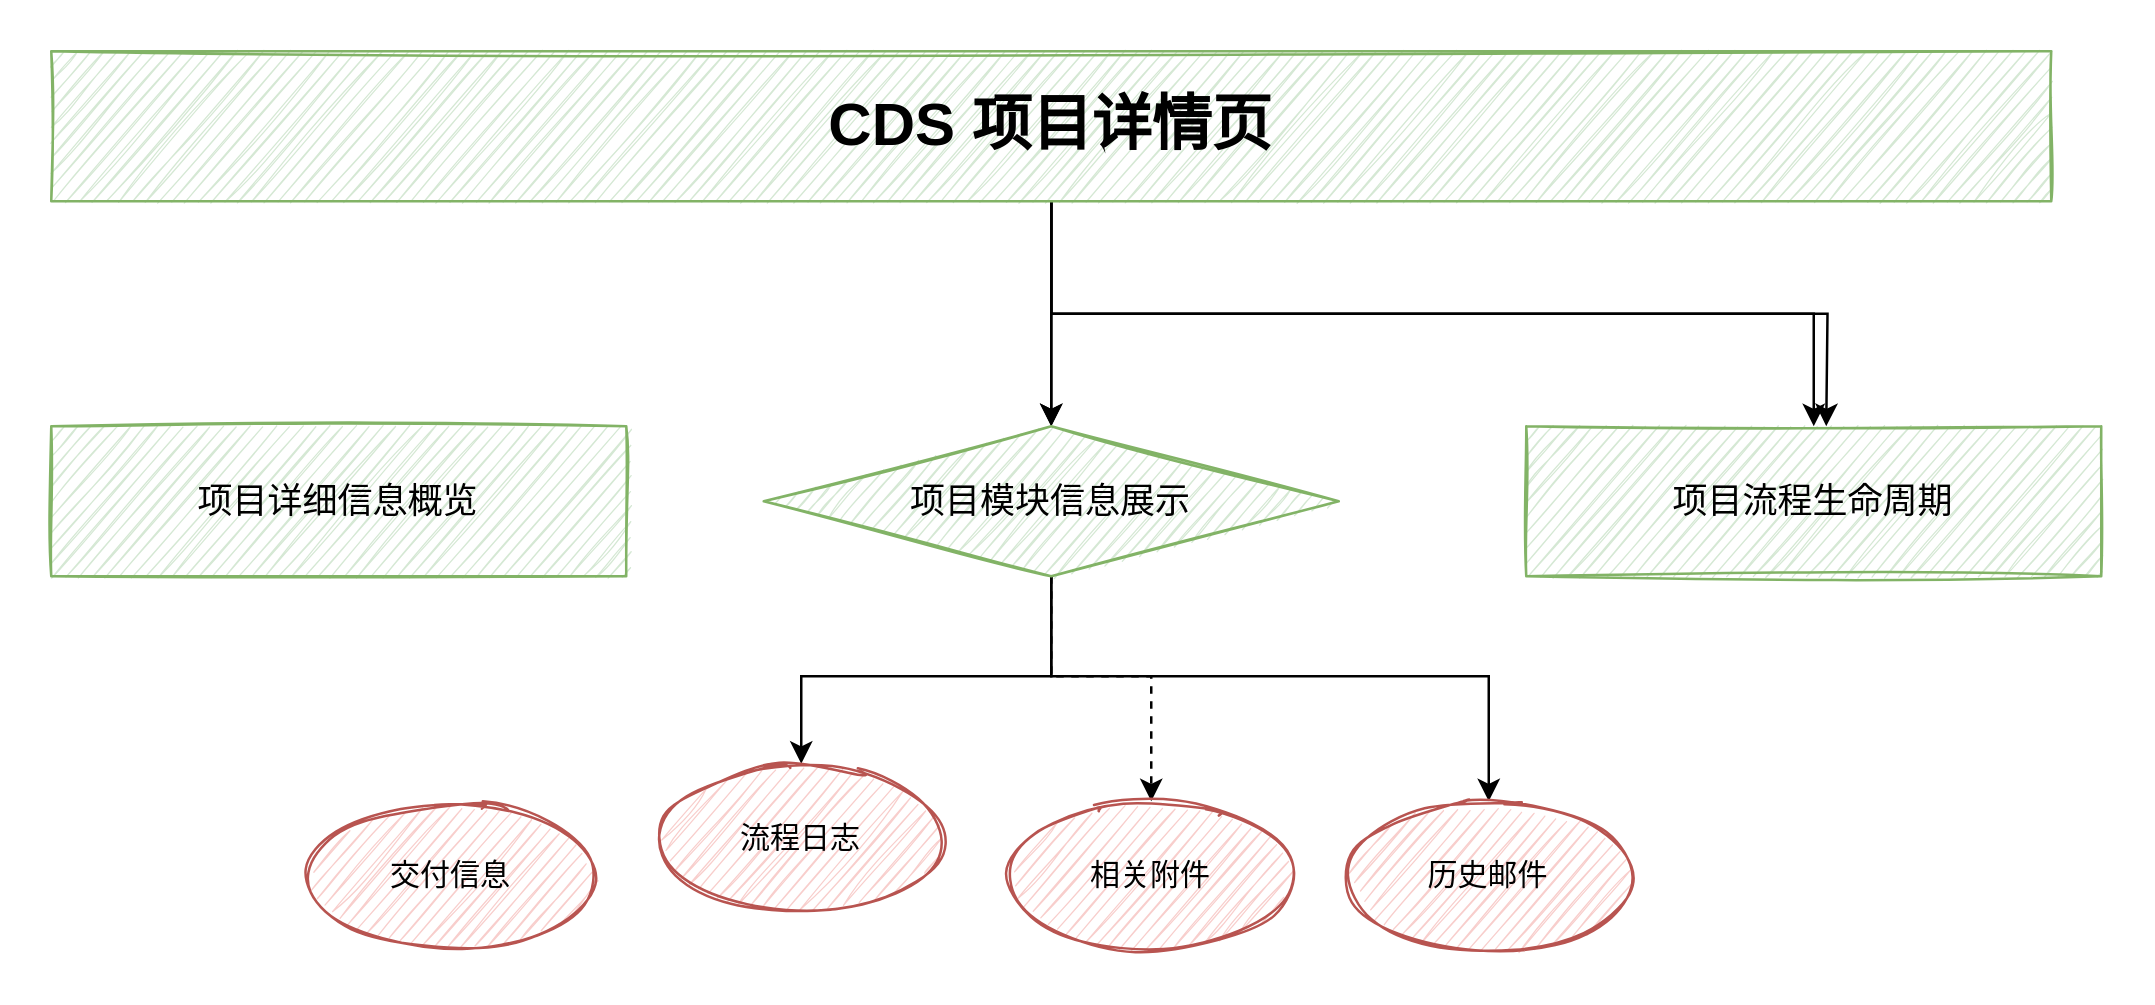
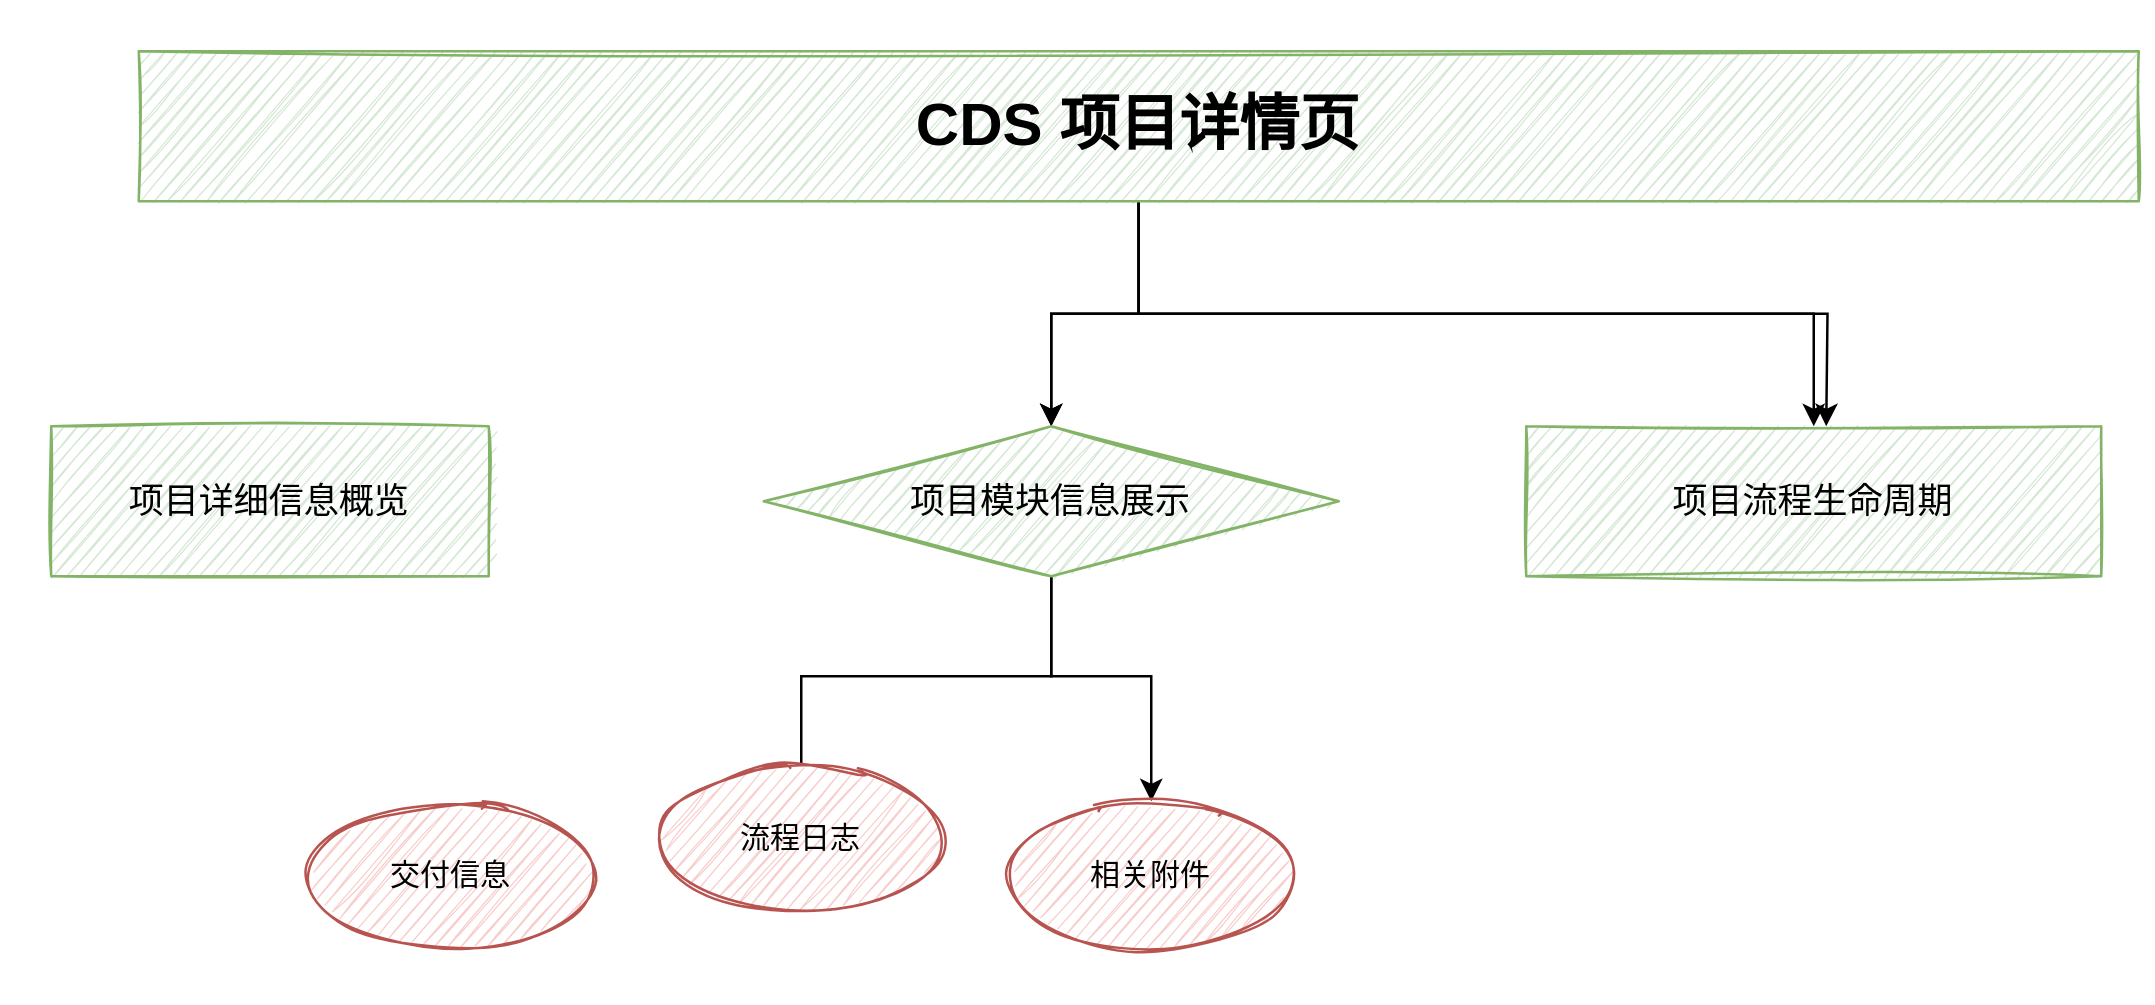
node "CDS 项目详情页": moved (1051, 126) -> (1139, 126)
node "项目详细信息概览": size 575x150 -> 438x150
edge "项目模块信息展示" -> "历史邮件": removed
edge "项目模块信息展示" -> "相关附件": style dashed -> solid
edge "项目模块信息展示" -> "流程日志": arrowhead classic -> none
node "历史邮件": removed
